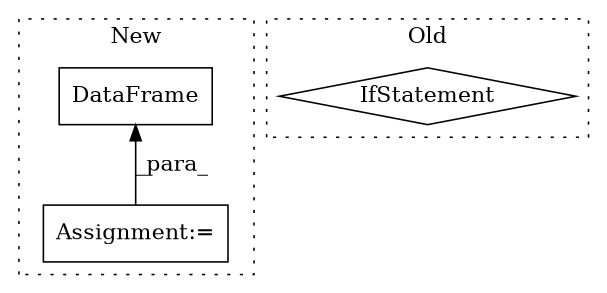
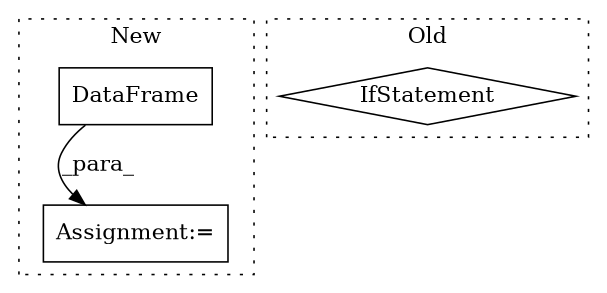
edge "Assignment:=" -> "DataFrame": reversed
